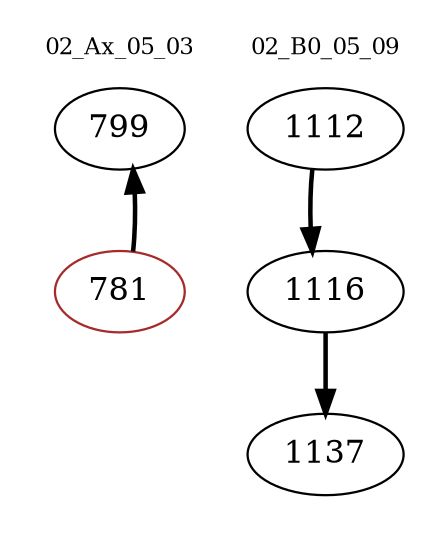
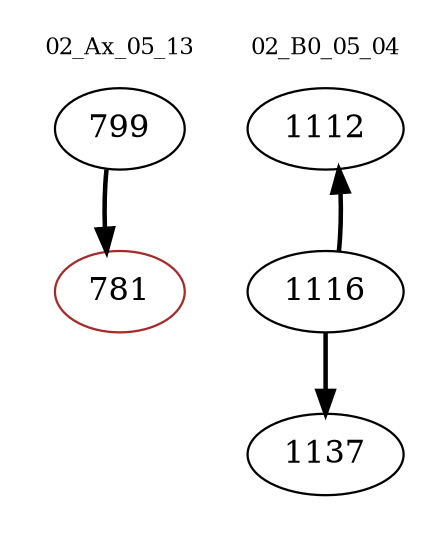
cluster "02_Ax_05_03": label "02_Ax_05_03" -> "02_Ax_05_13"
cluster "02_B0_05_09": label "02_B0_05_09" -> "02_B0_05_04"
edge "1112" -> "1116": reversed
edge "781" -> "799": reversed
